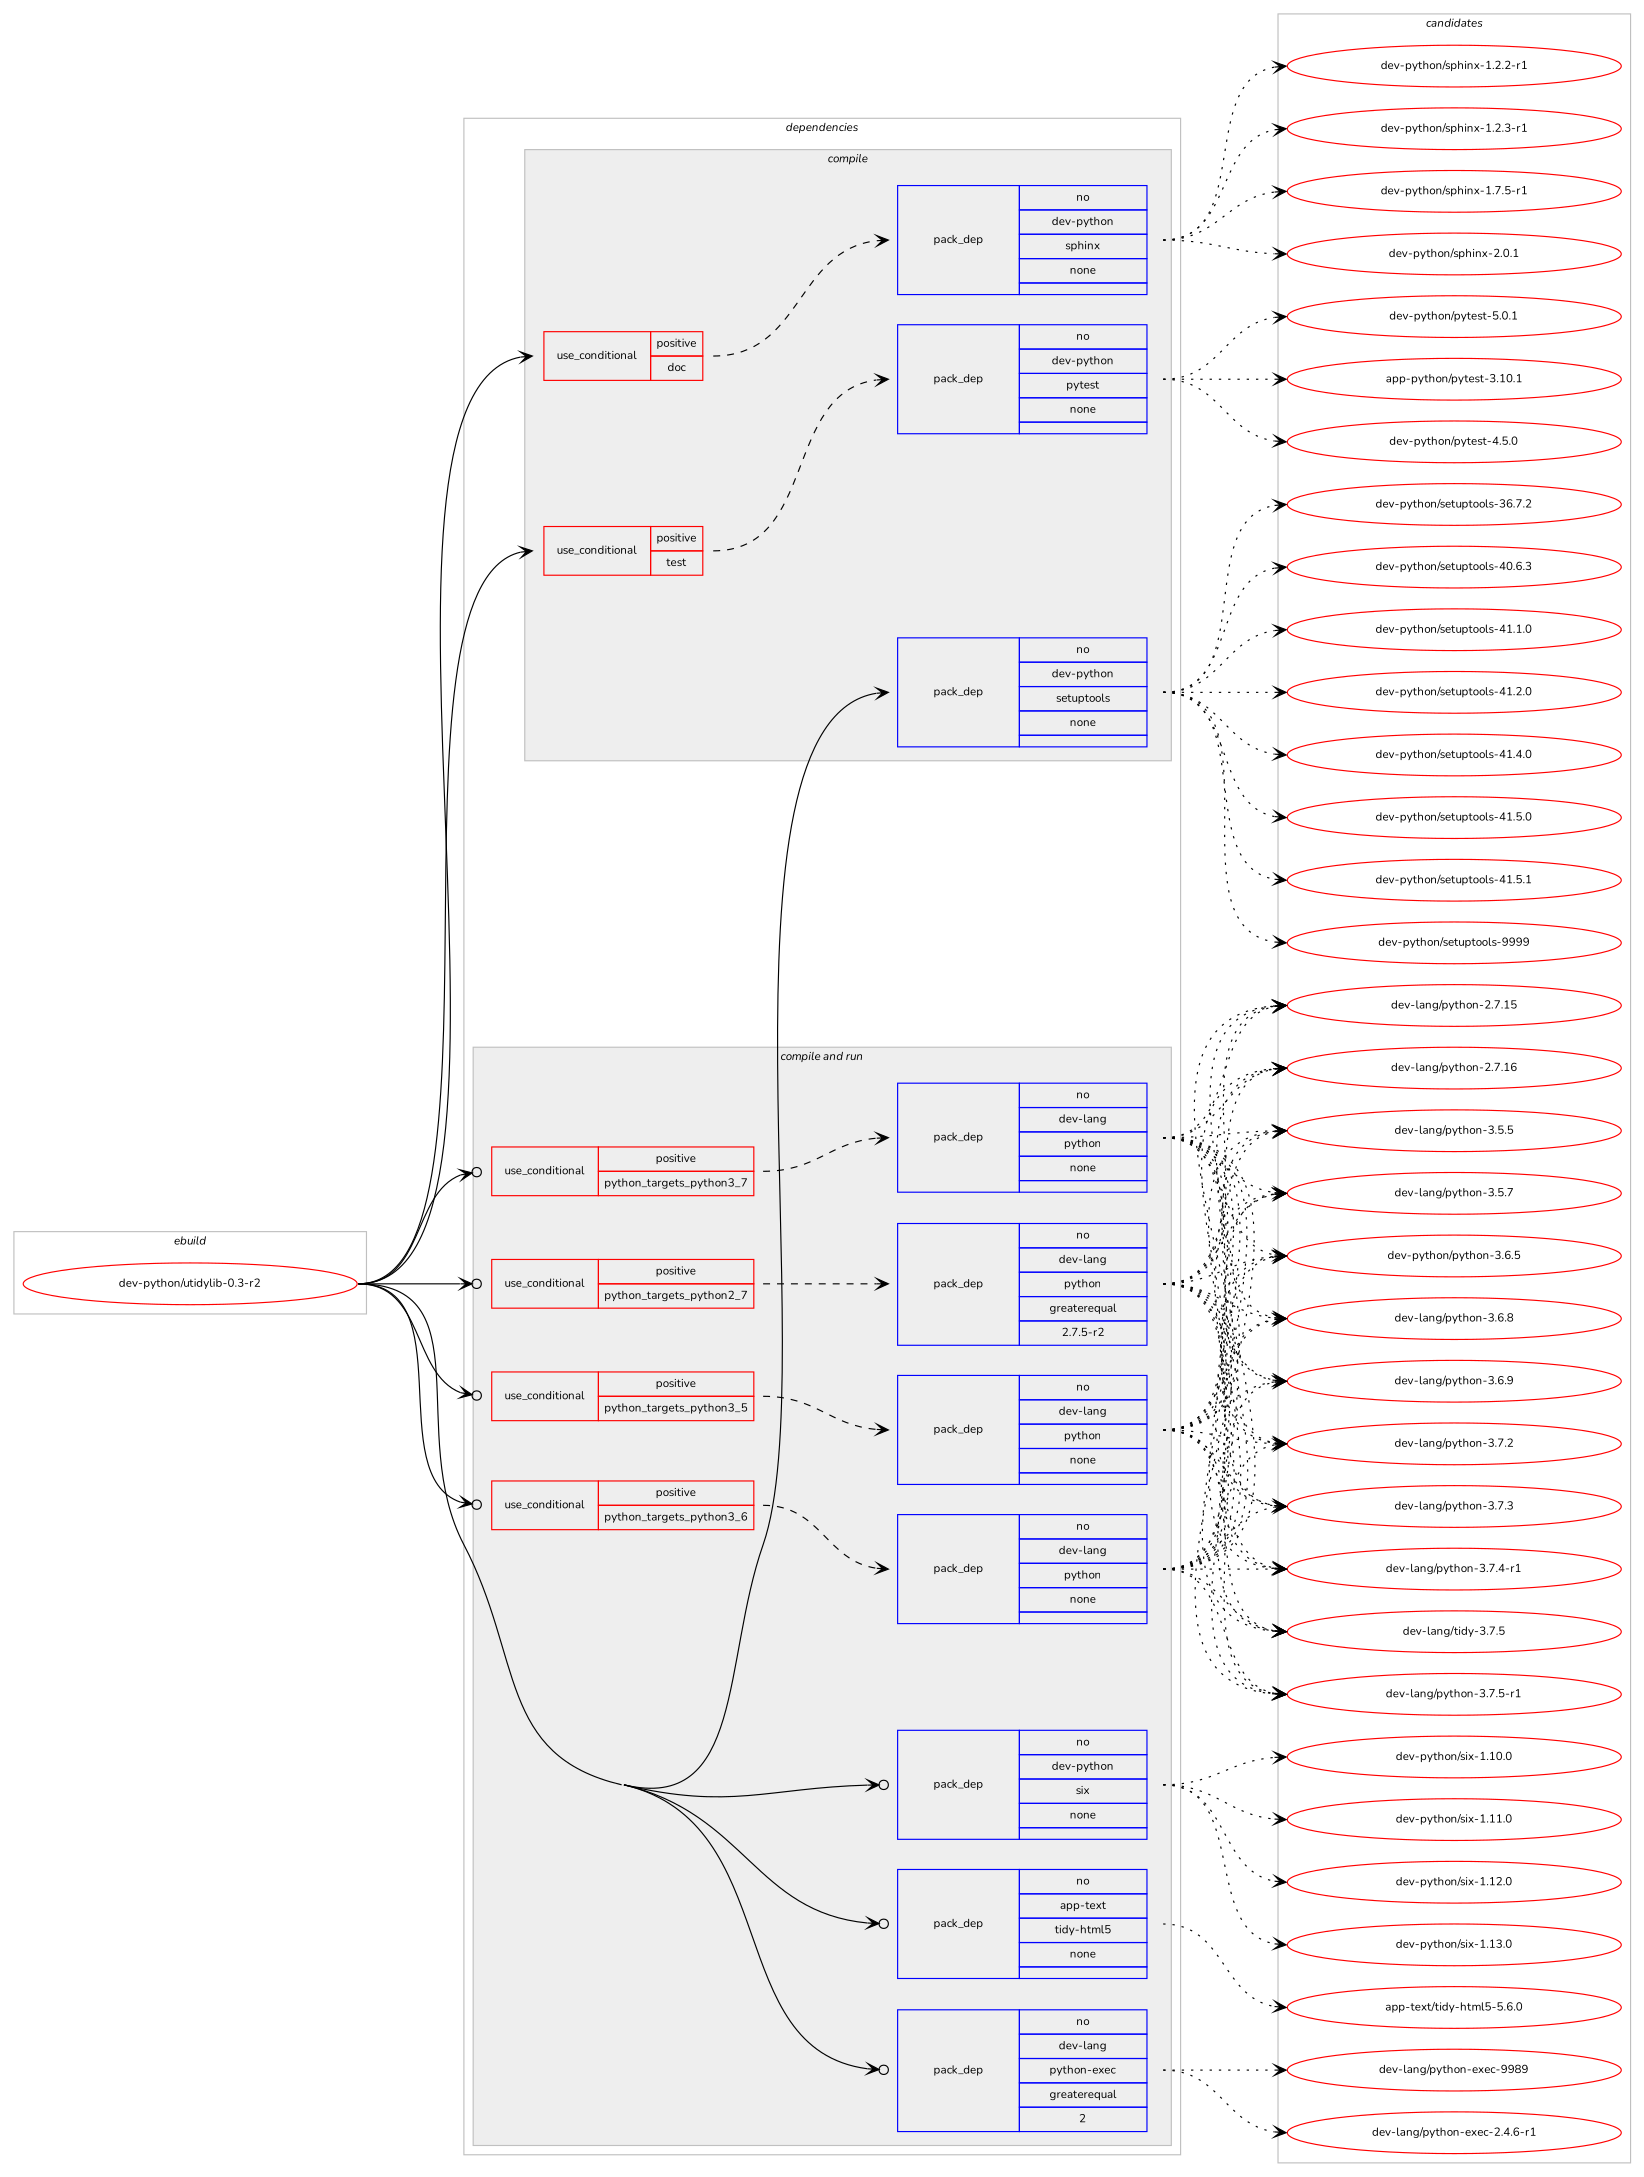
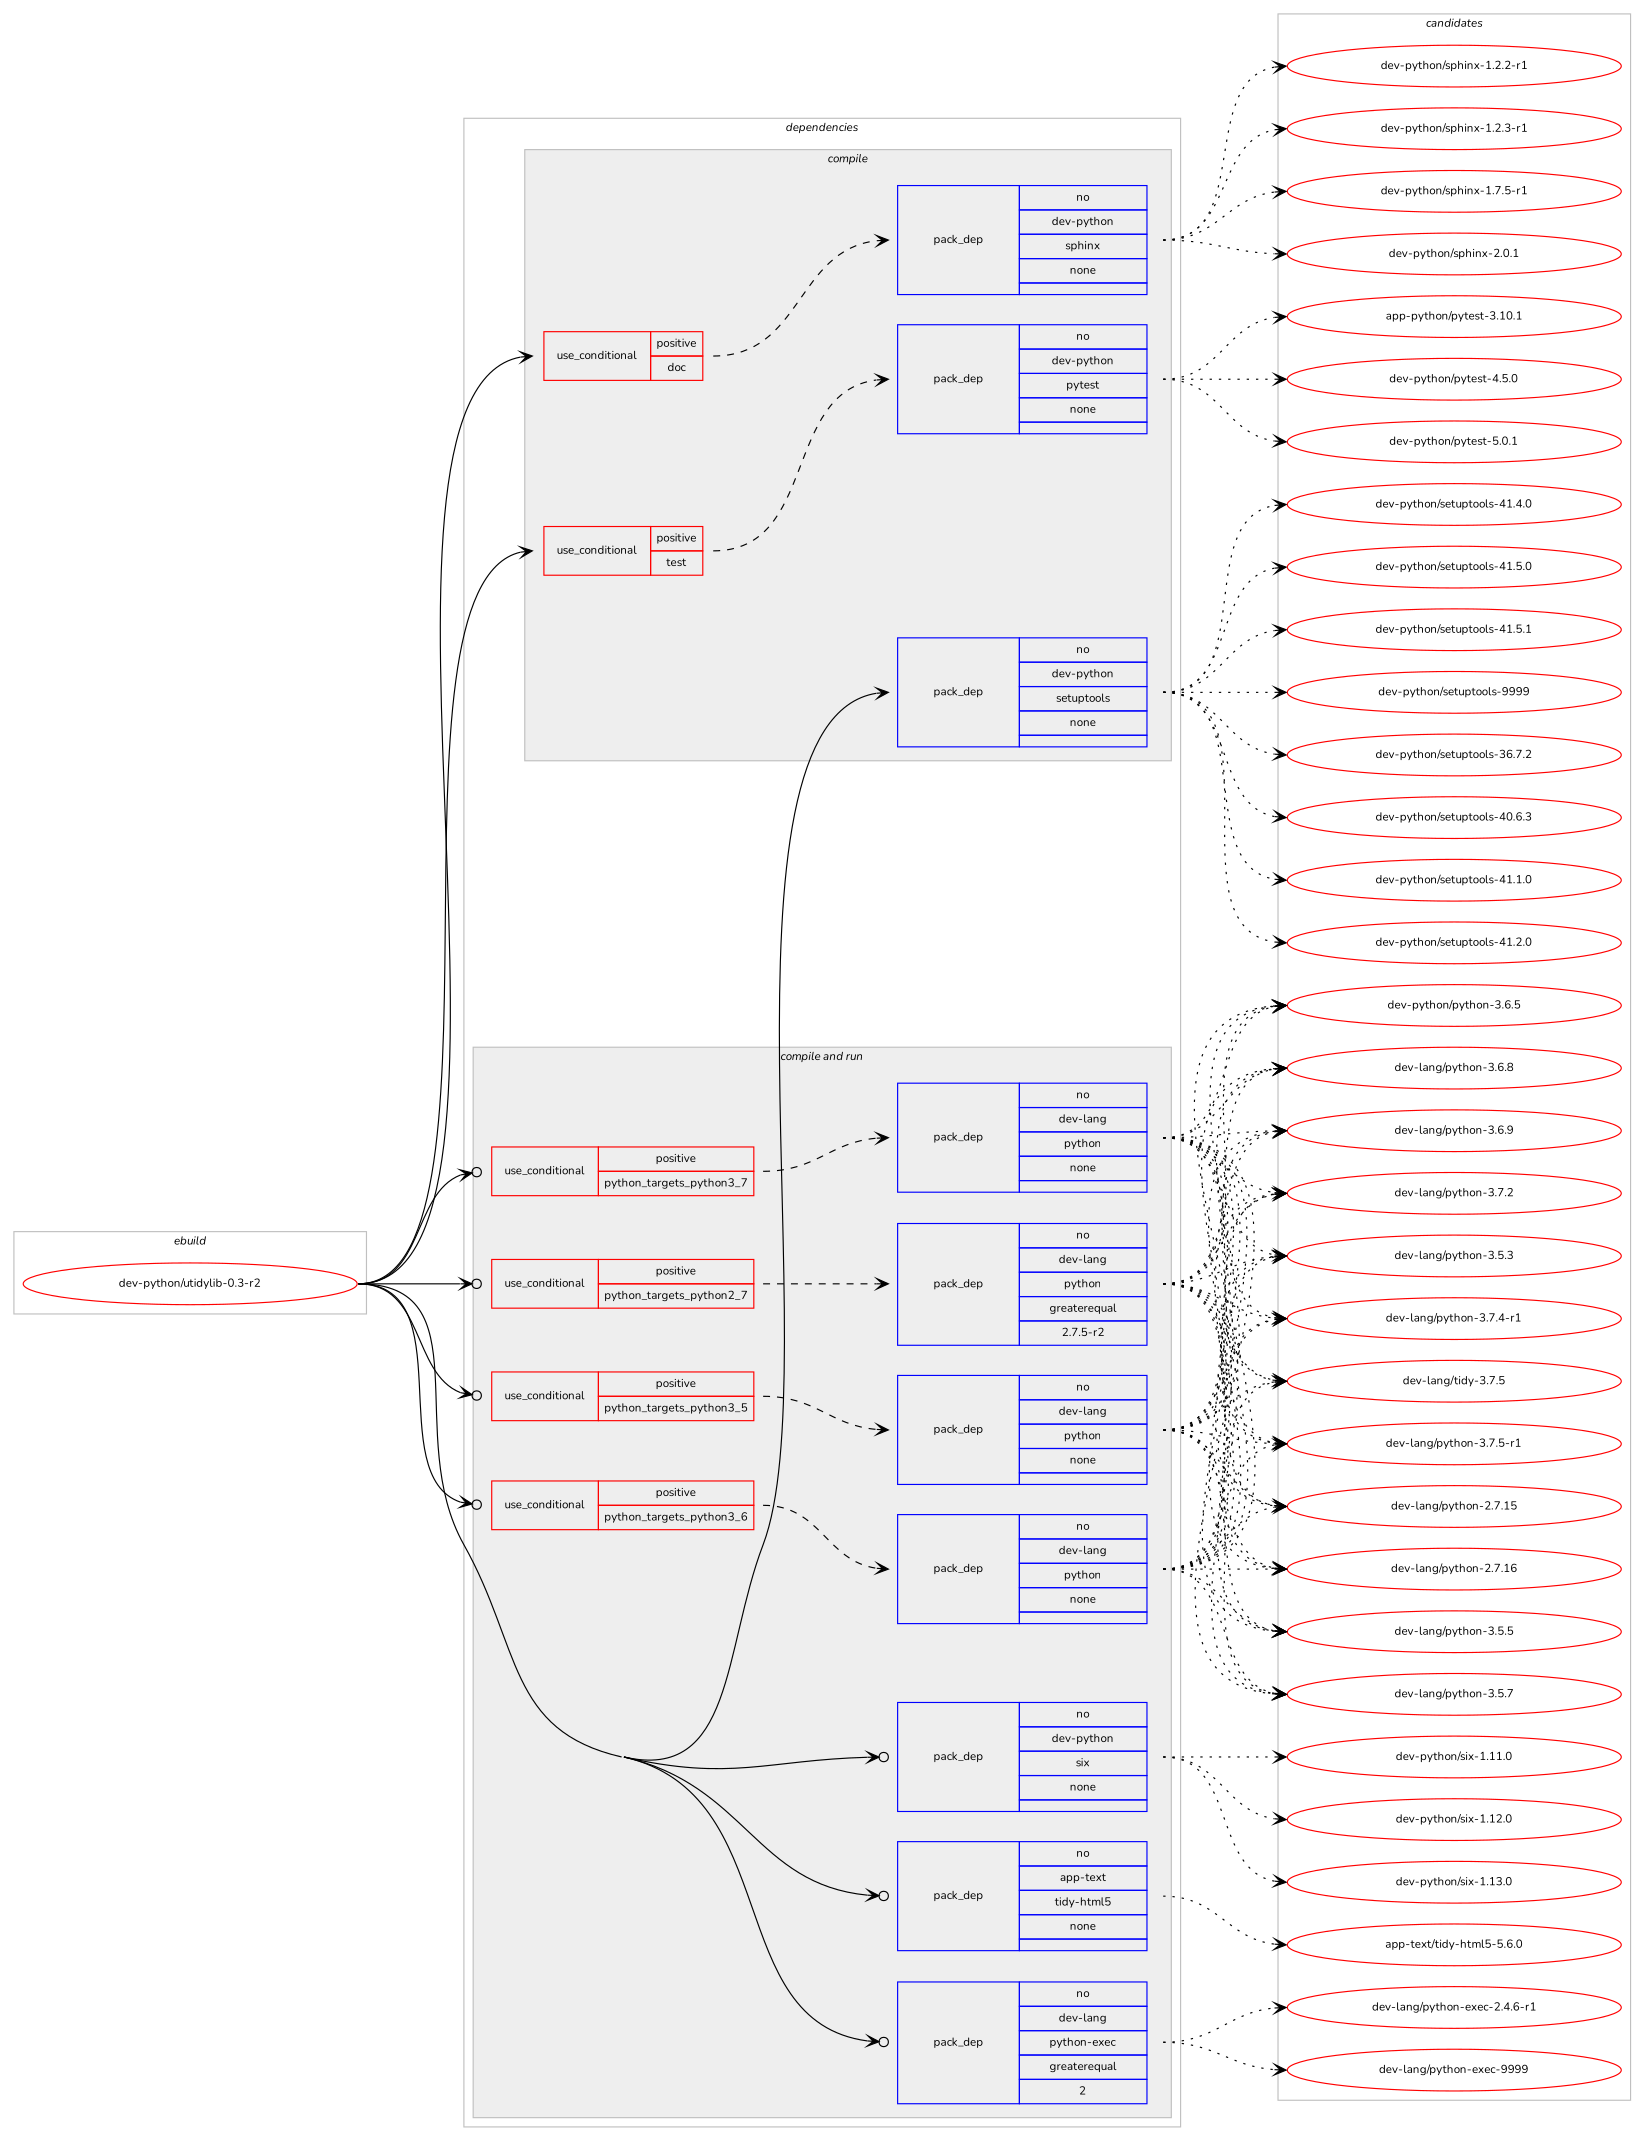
node "dev-lang/python-3.7.3": label "dev-lang/python-3.7.3" -> "dev-lang/python-3.5.3"
node "dev-python/six-1.10.0": removed
node "dev-lang/python-exec-9989": label "dev-lang/python-exec-9989" -> "dev-lang/python-exec-9999"
